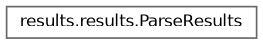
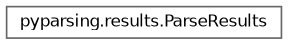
node "results.results.ParseResults": label "results.results.ParseResults" -> "pyparsing.results.ParseResults"
